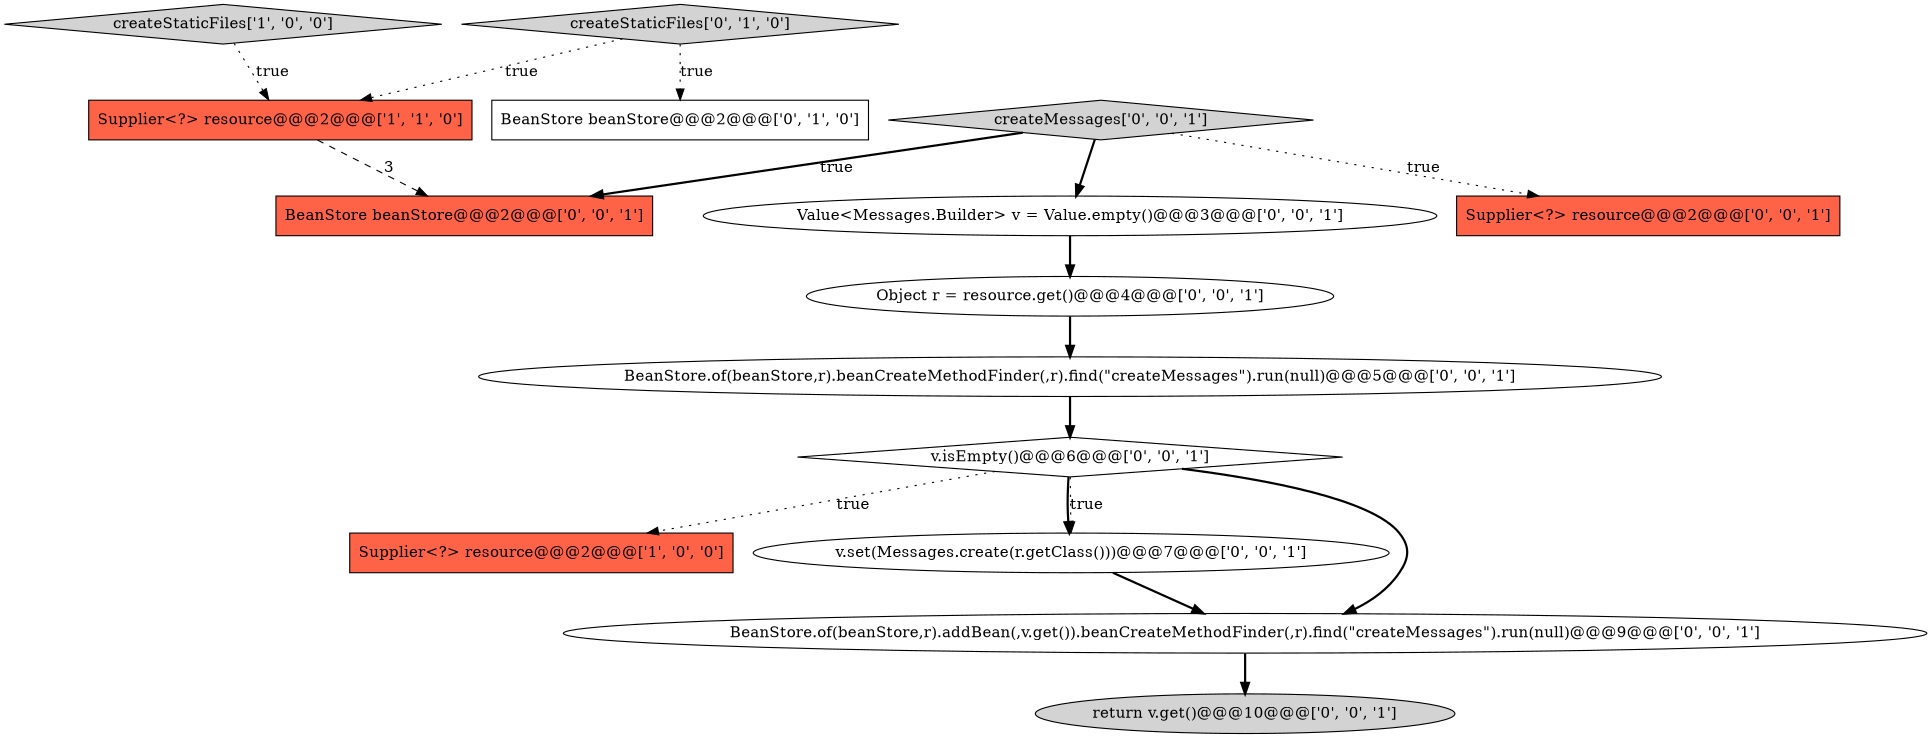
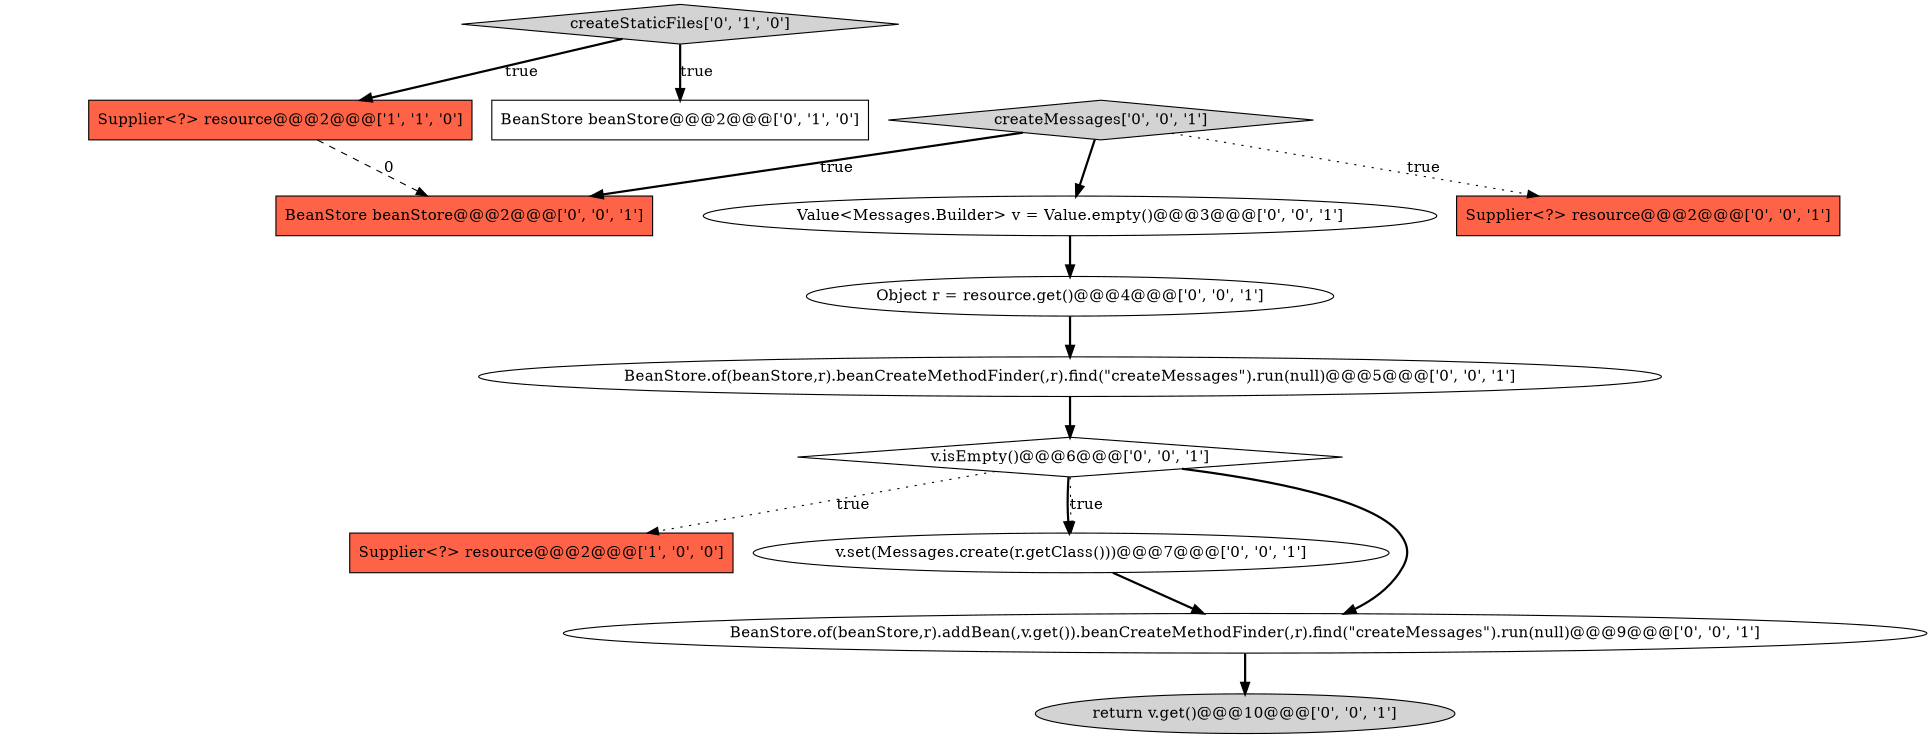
node "createStaticFiles['1', '0', '0']": removed
edge "createStaticFiles['0', '1', '0']" -> "BeanStore beanStore@@@2@@@['0', '1', '0']": style dotted -> bold
edge "createStaticFiles['0', '1', '0']" -> "Supplier<?> resource@@@2@@@['1', '1', '0']": style dotted -> bold
edge "Supplier<?> resource@@@2@@@['1', '1', '0']" -> "BeanStore beanStore@@@2@@@['0', '0', '1']": label "3" -> "0"
